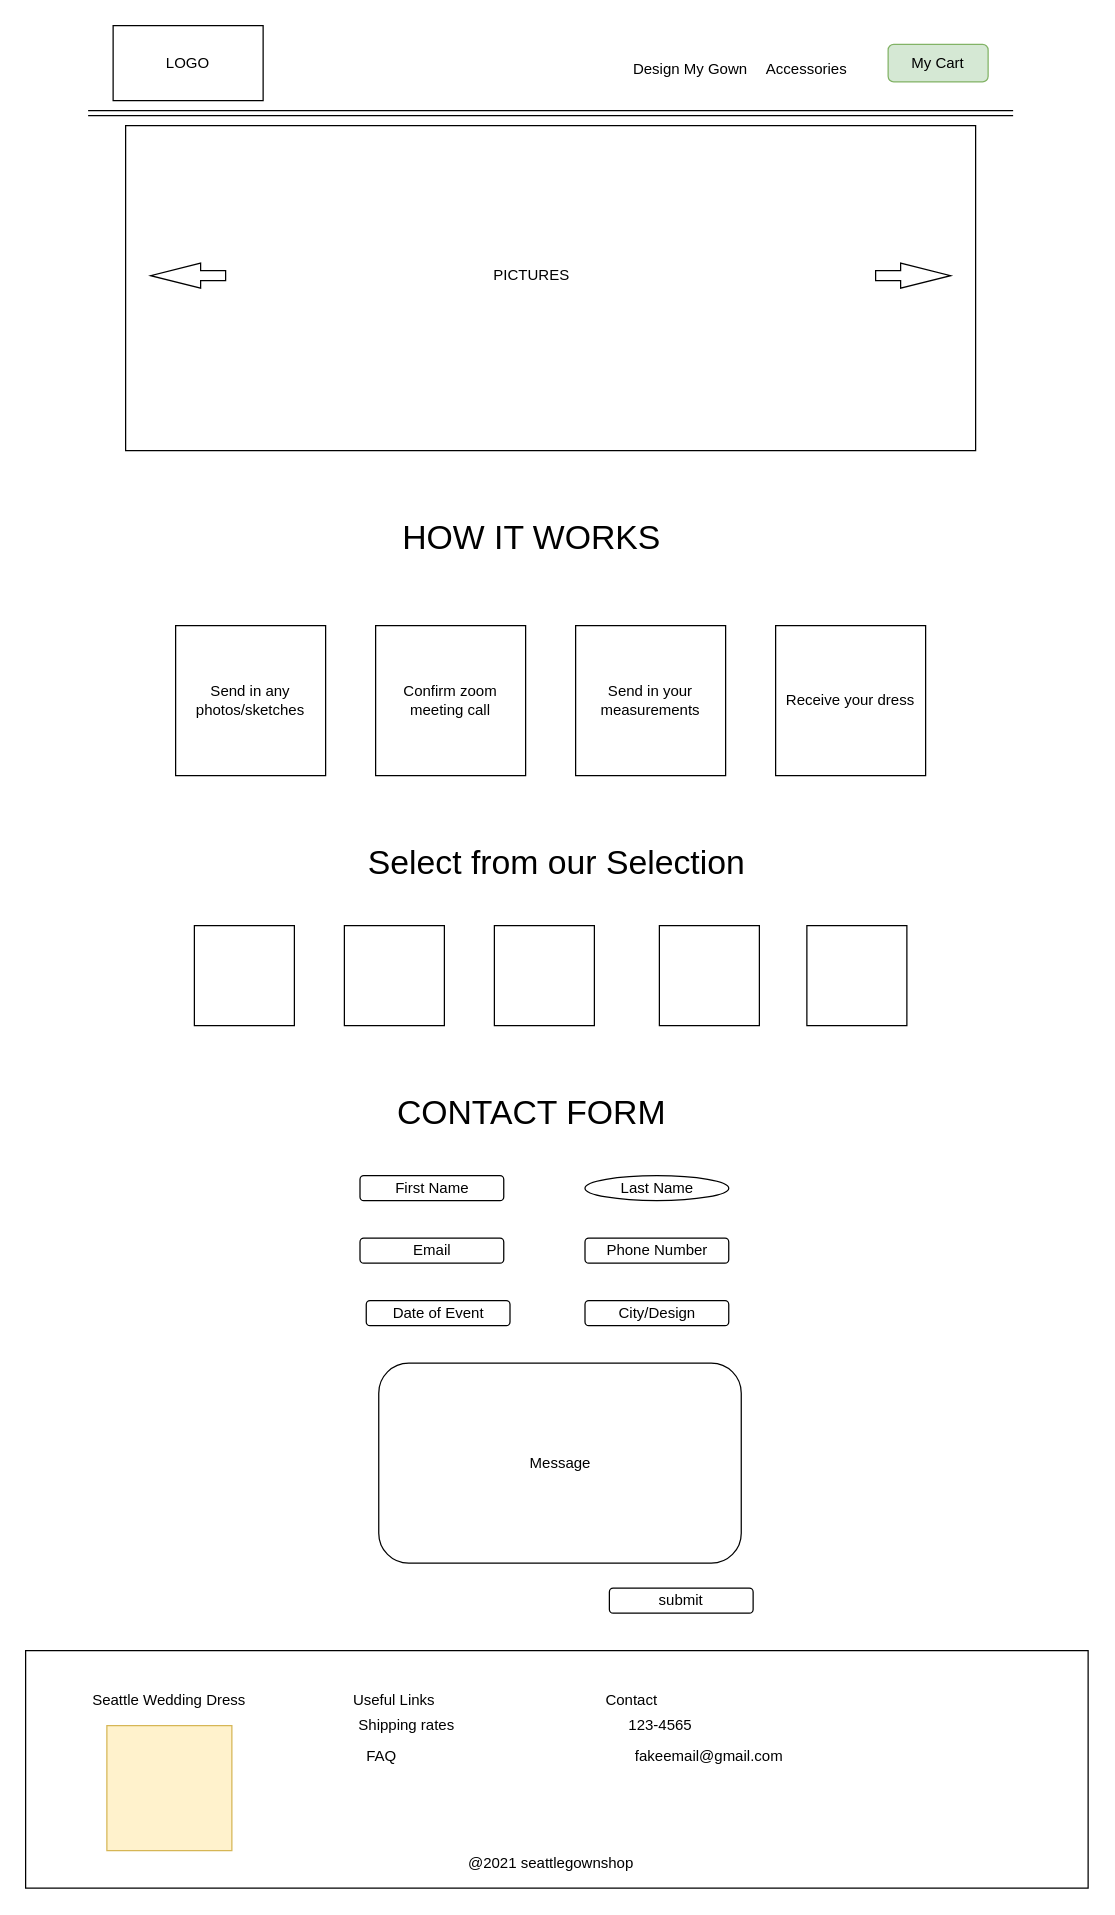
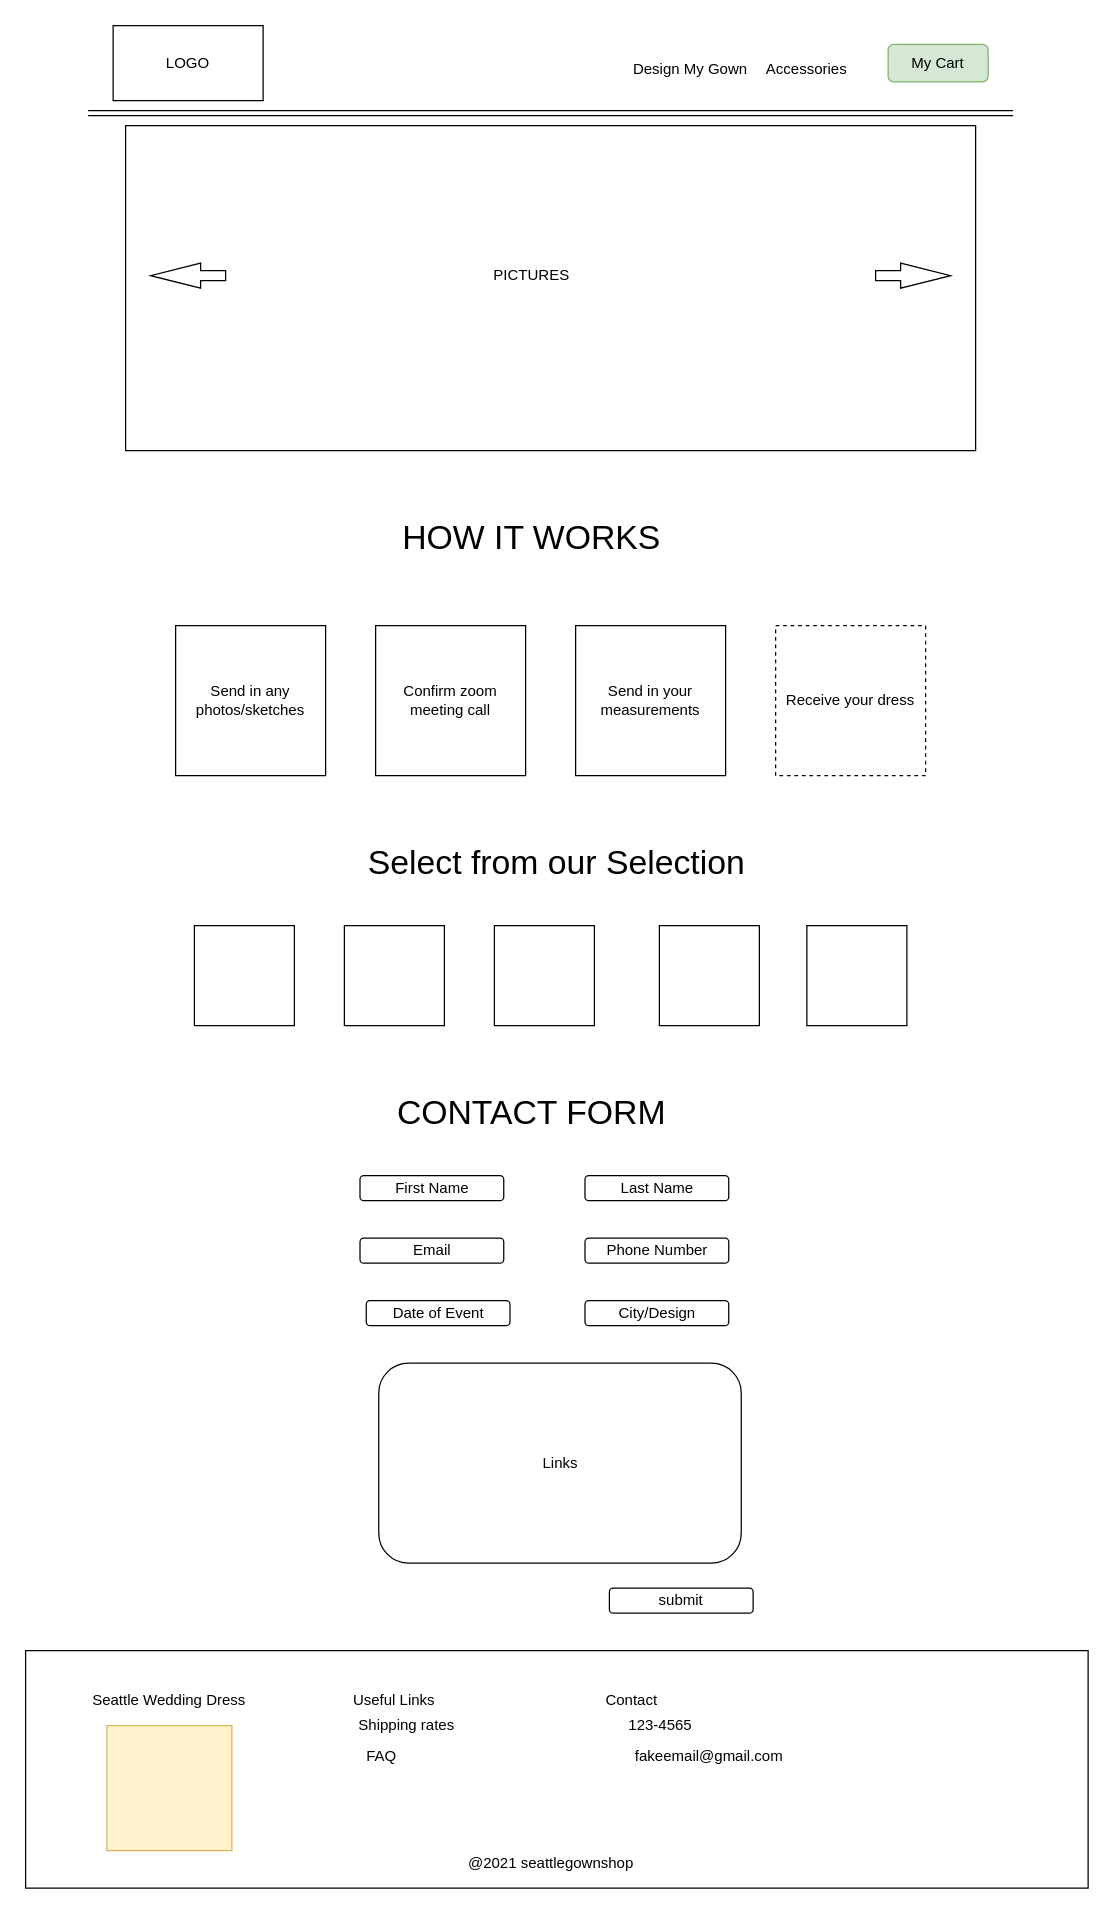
node "Receive your dress": style solid -> dashed
node "Last Name": shape ellipse -> rounded rectangle
node "Message": label "Message" -> "Links"
